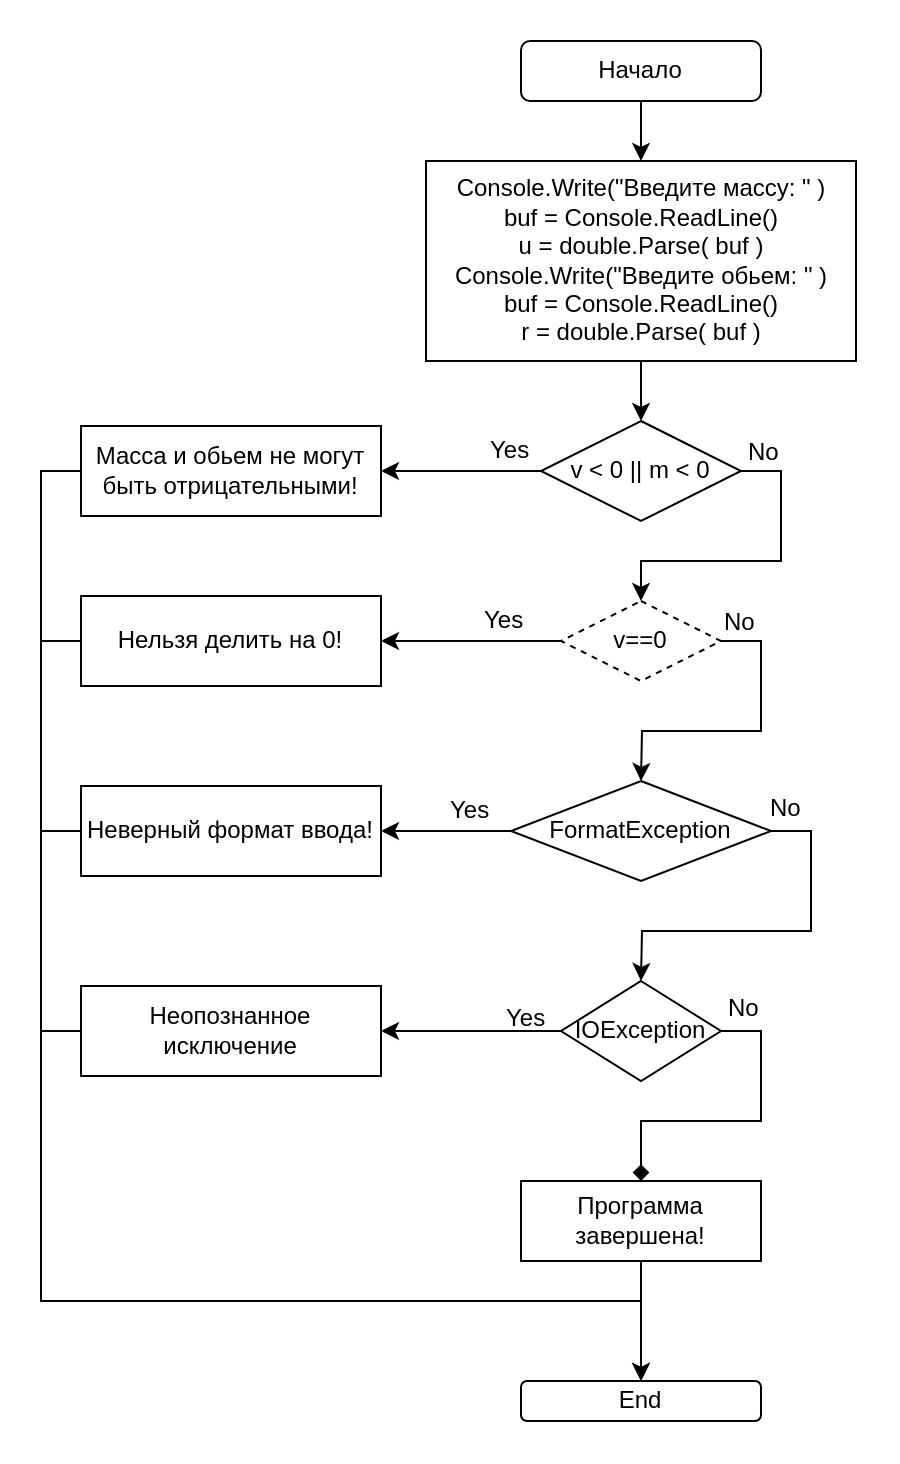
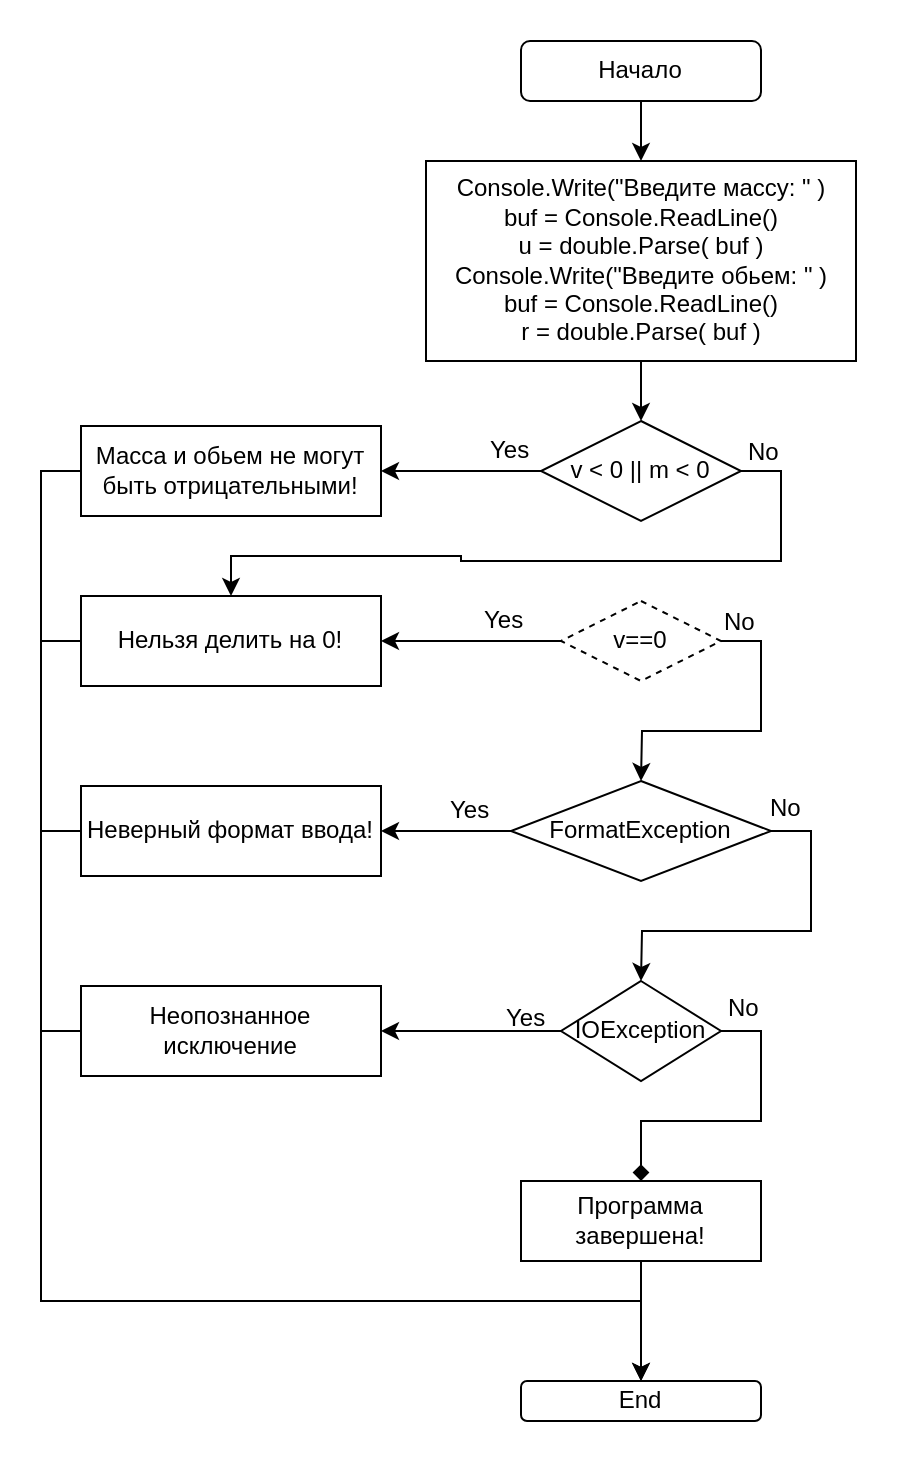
edge "v < 0 || m < 0" -> "v==0": now "v < 0 || m < 0" -> "Нельзя делить на 0!"
